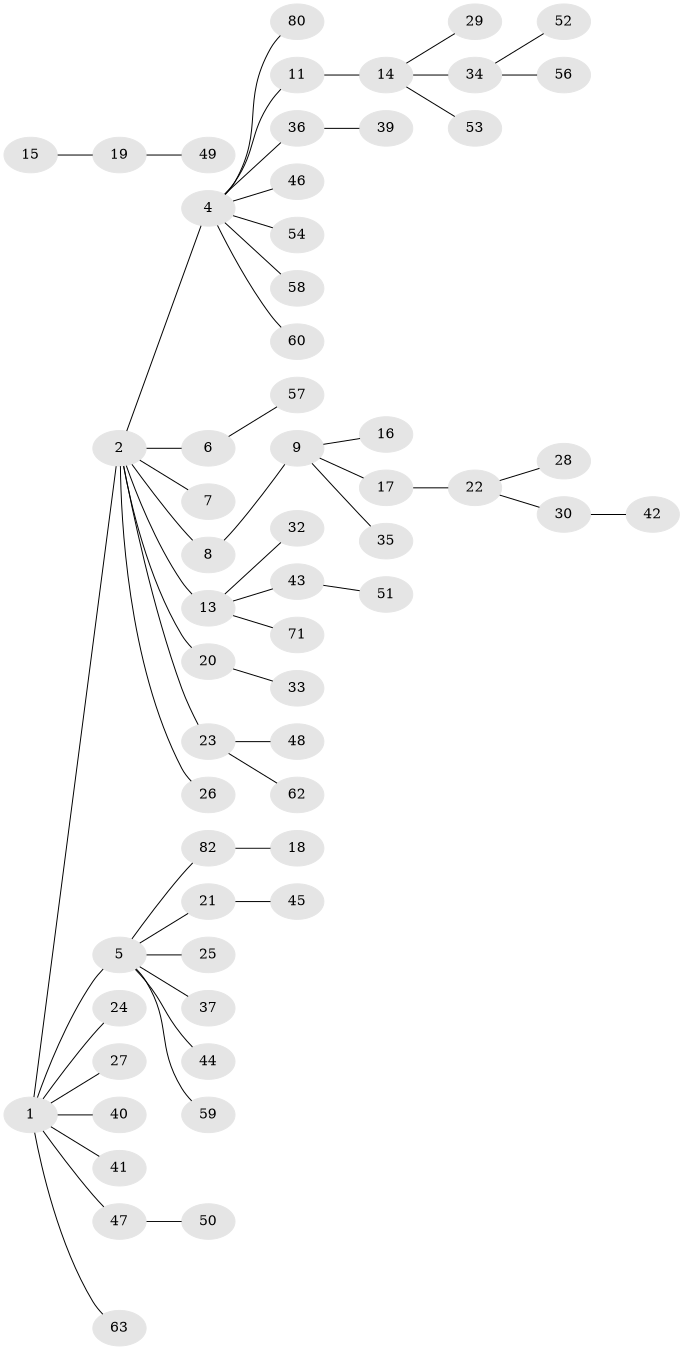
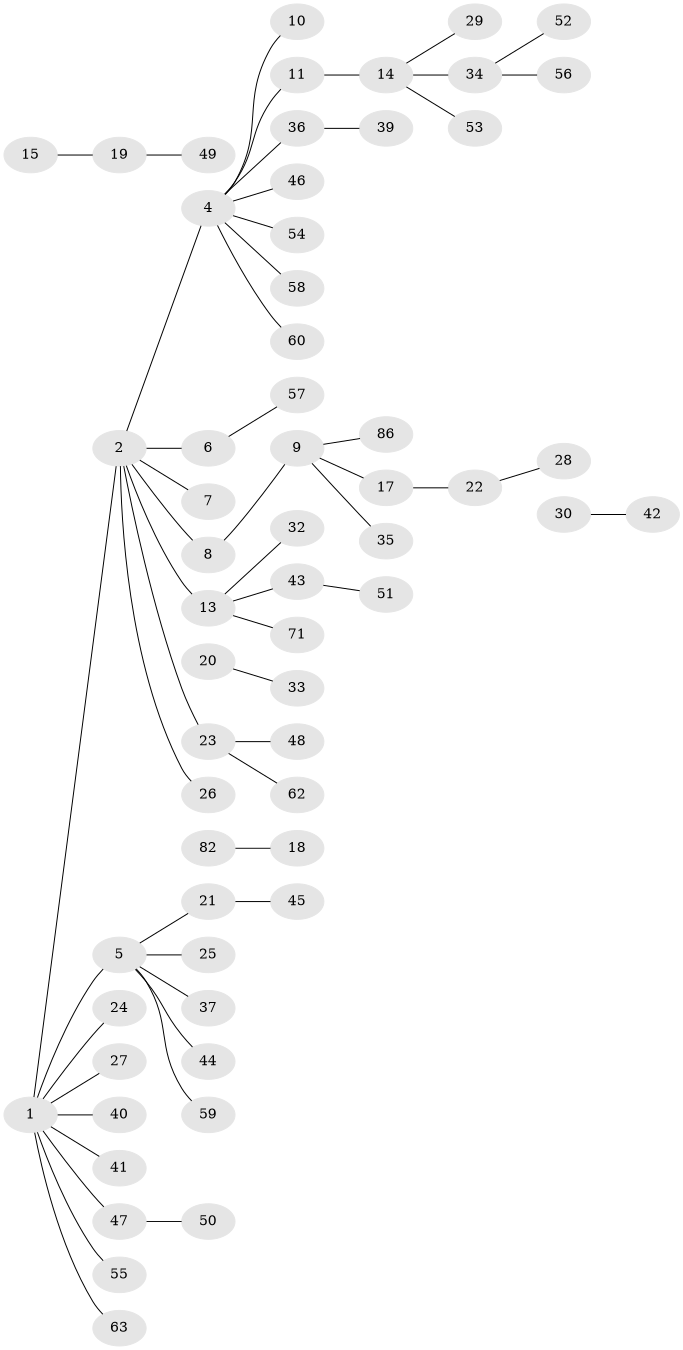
node "80": label "80" -> "10"
node "16": label "16" -> "86"
edge "22" -- "30": removed
edge "2" -- "20": removed
edge "82" -- "5": removed
node "55": added
